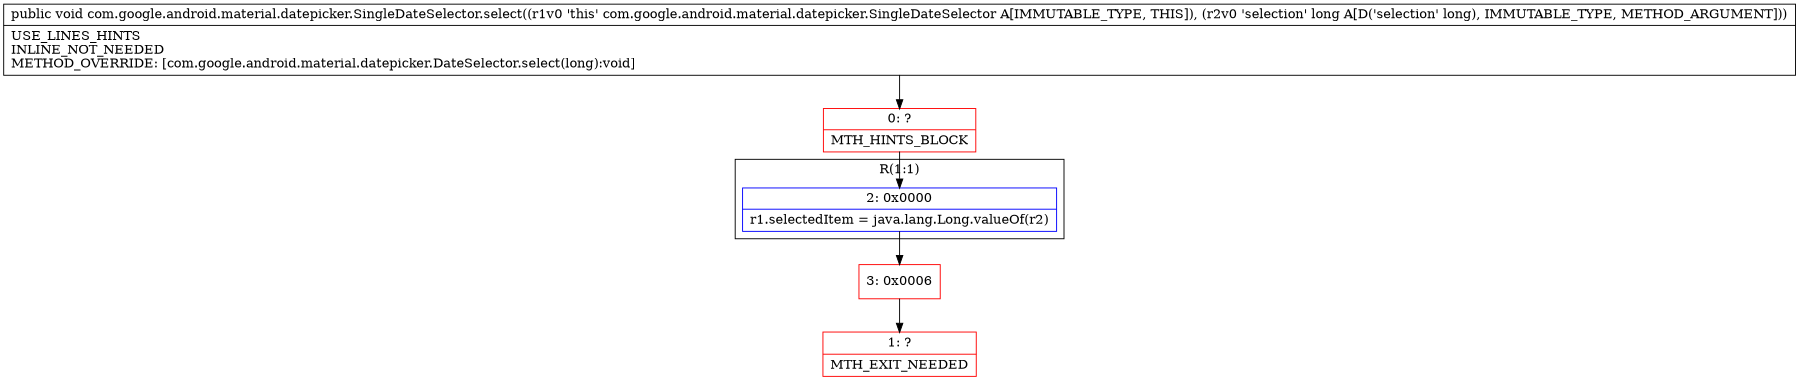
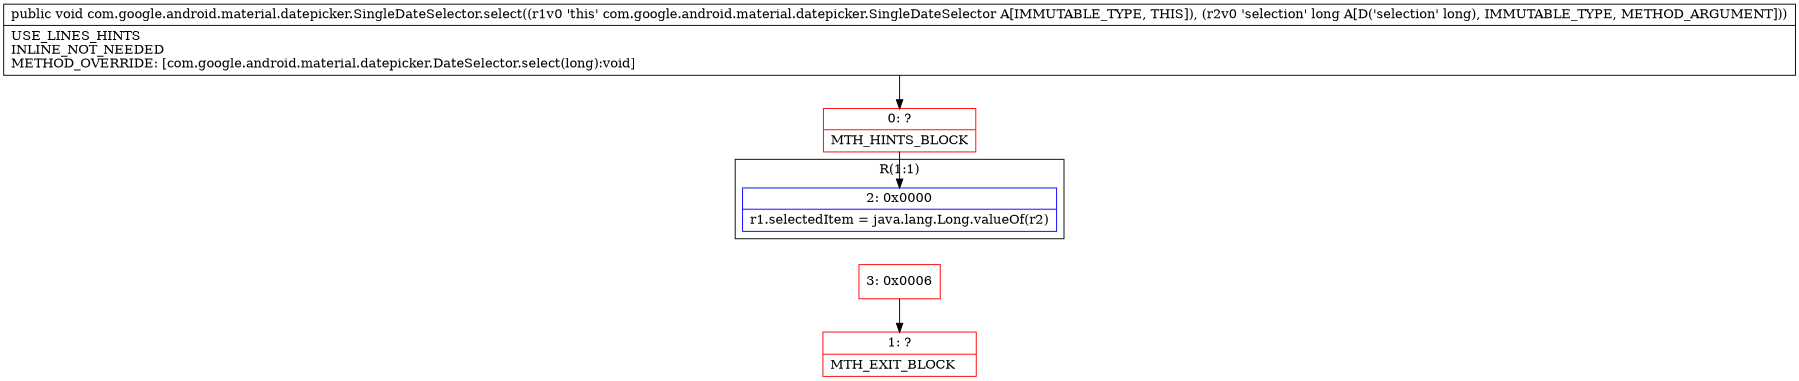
edge "2: 0x0000" -> "3: 0x0006": removed
node "1: ?": text "MTH_EXIT_NEEDED" -> "MTH_EXIT_BLOCK"
